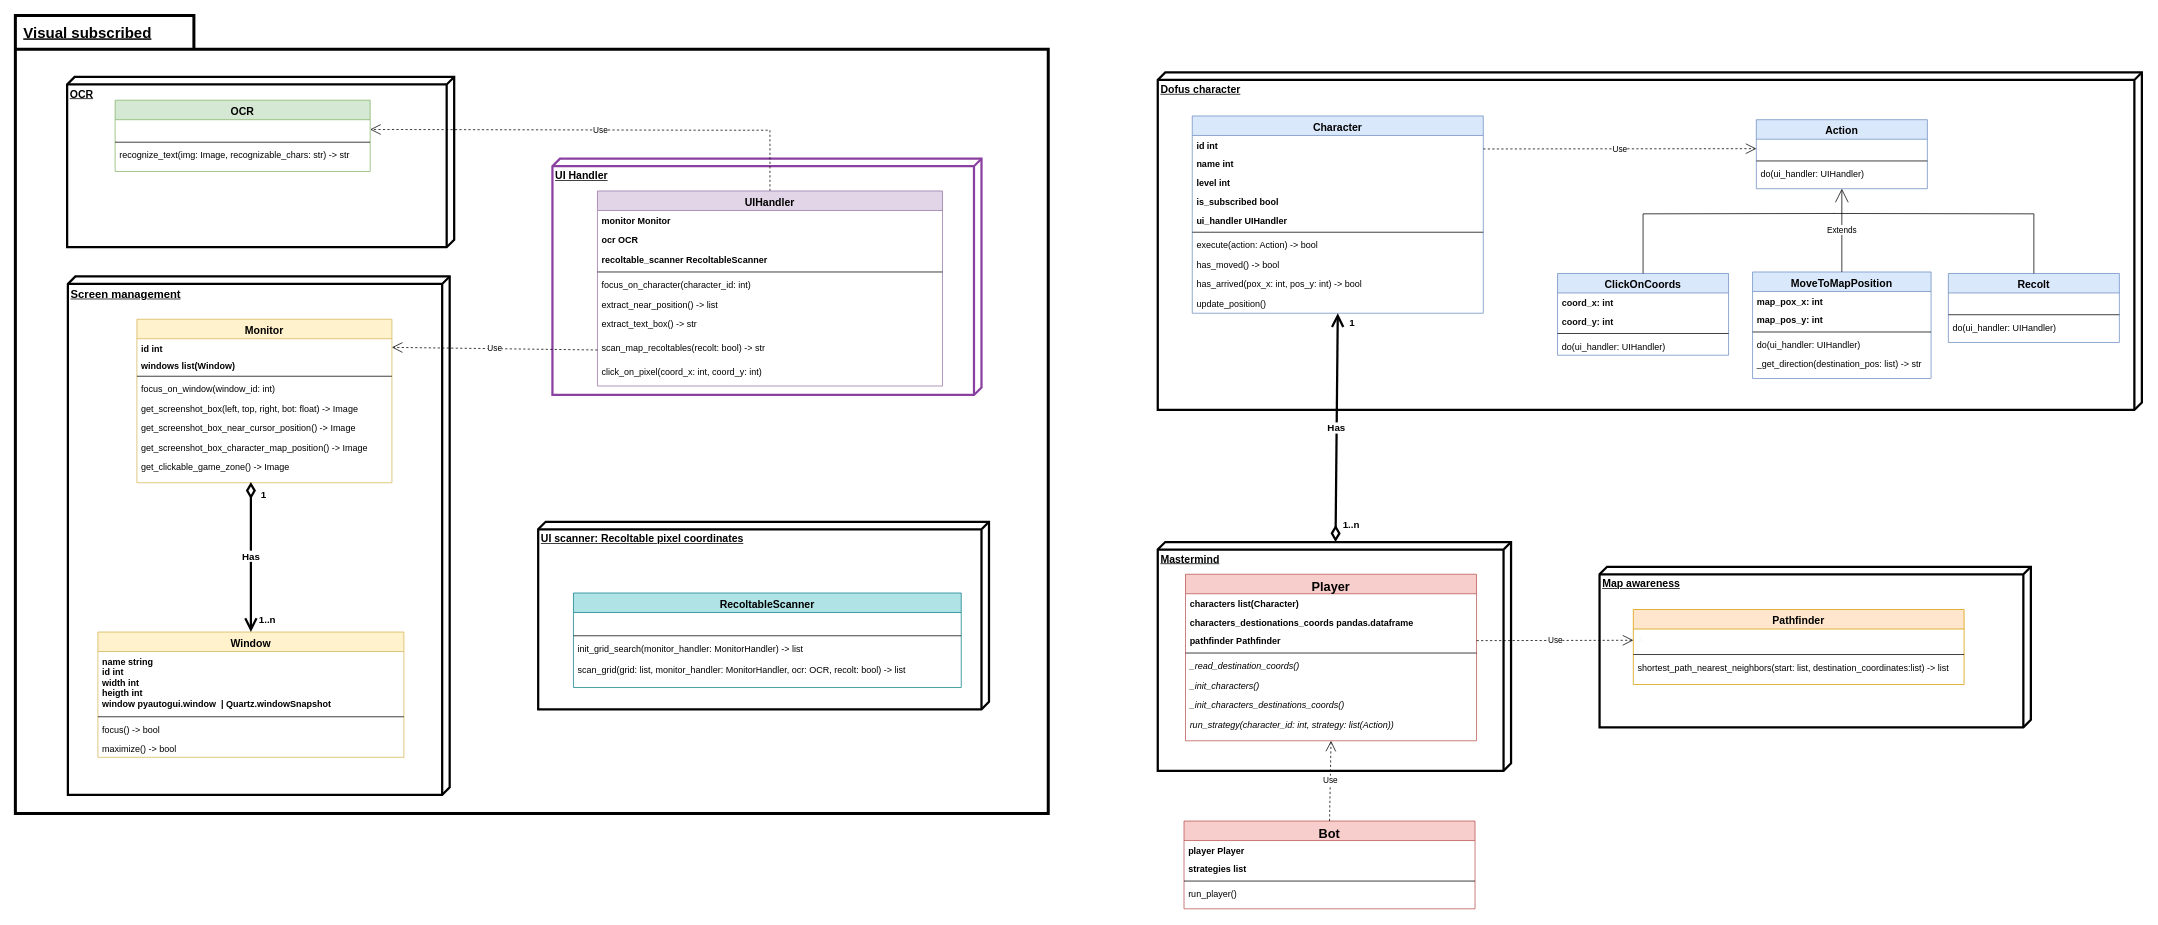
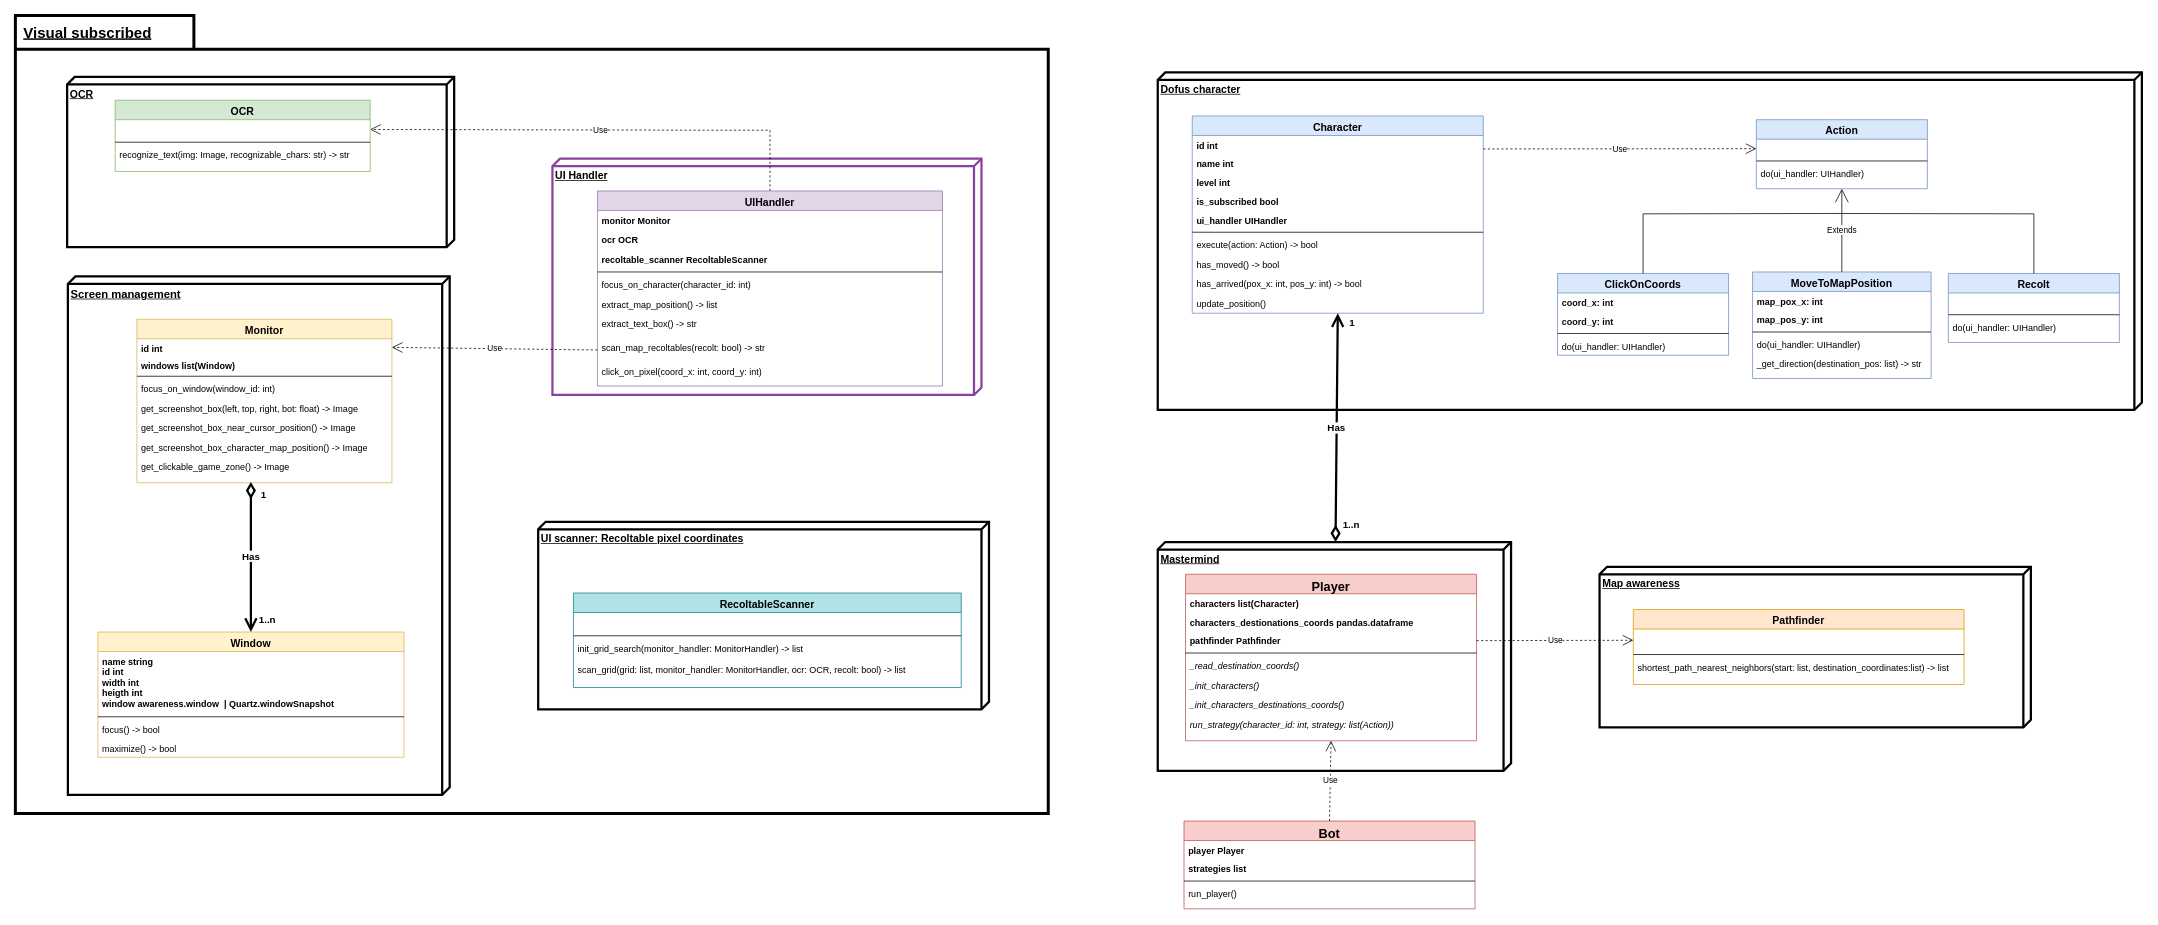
node "extract_near_position() -> list": label "extract_near_position() -> list" -> "extract_map_position() -> list"
node "name string id int width int heigth int window pyautogui.window | Quartz.windowSnapshot": label "name string id int width int heigth int window pyautogui.window | Quartz.windowSnapshot" -> "name string id int width int heigth int window awareness.window | Quartz.windowSnapshot"
